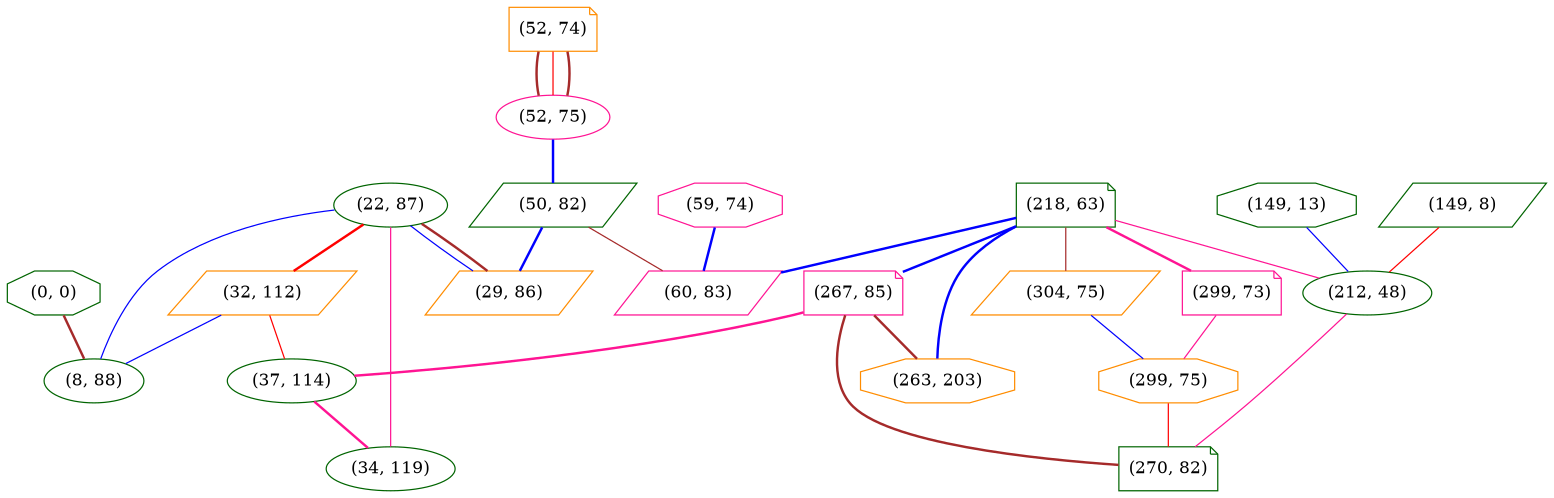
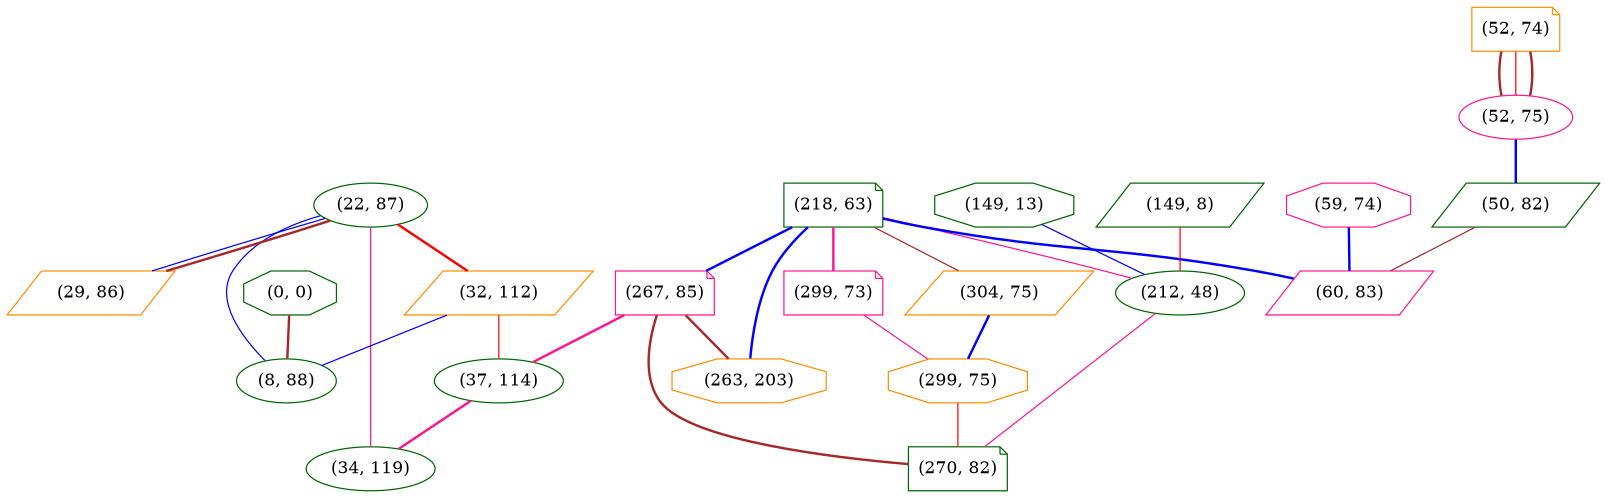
edge "(50, 82)" -- "(29, 86)": removed
edge "(304, 75)" -- "(299, 75)": style solid -> bold
